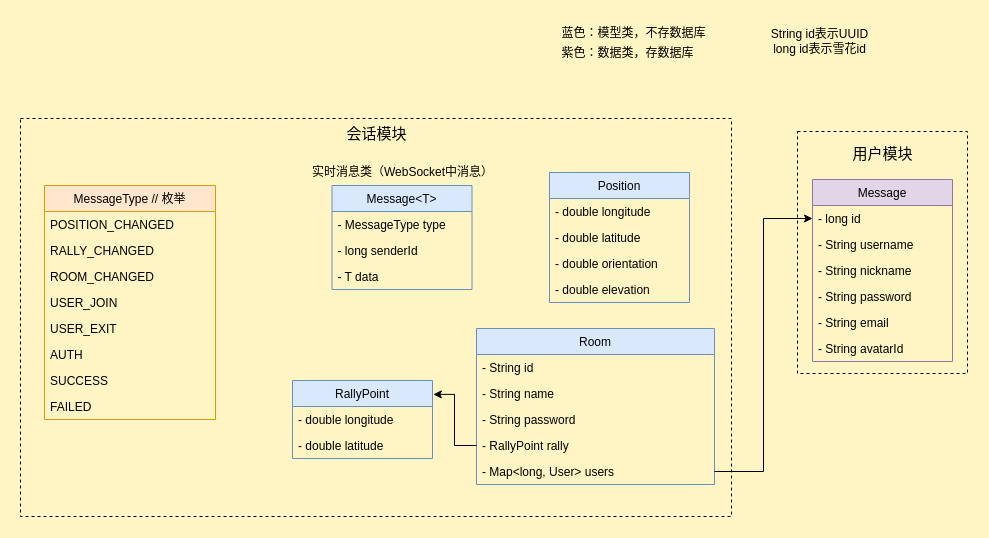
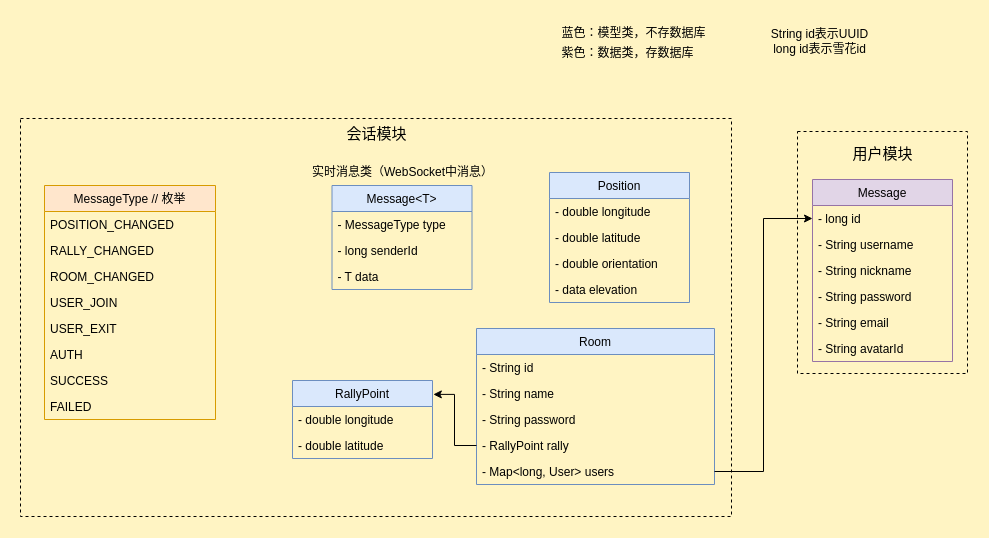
node "- double elevation": label "- double elevation" -> "- data elevation"
